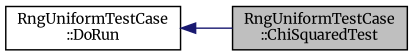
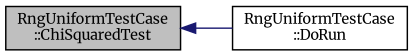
edge "RngUniformTestCase ::ChiSquaredTest" -> "RngUniformTestCase ::DoRun": reversed
